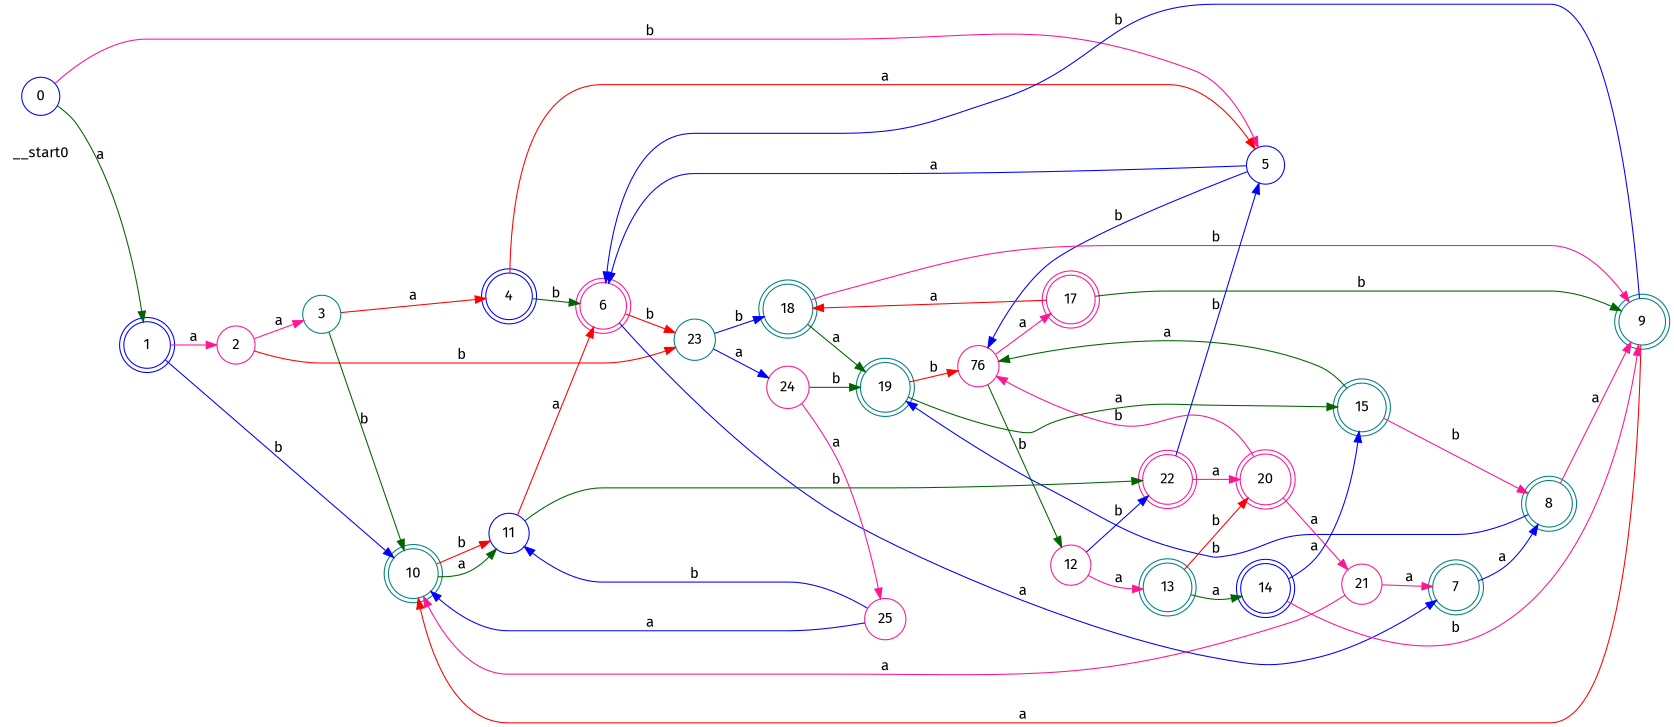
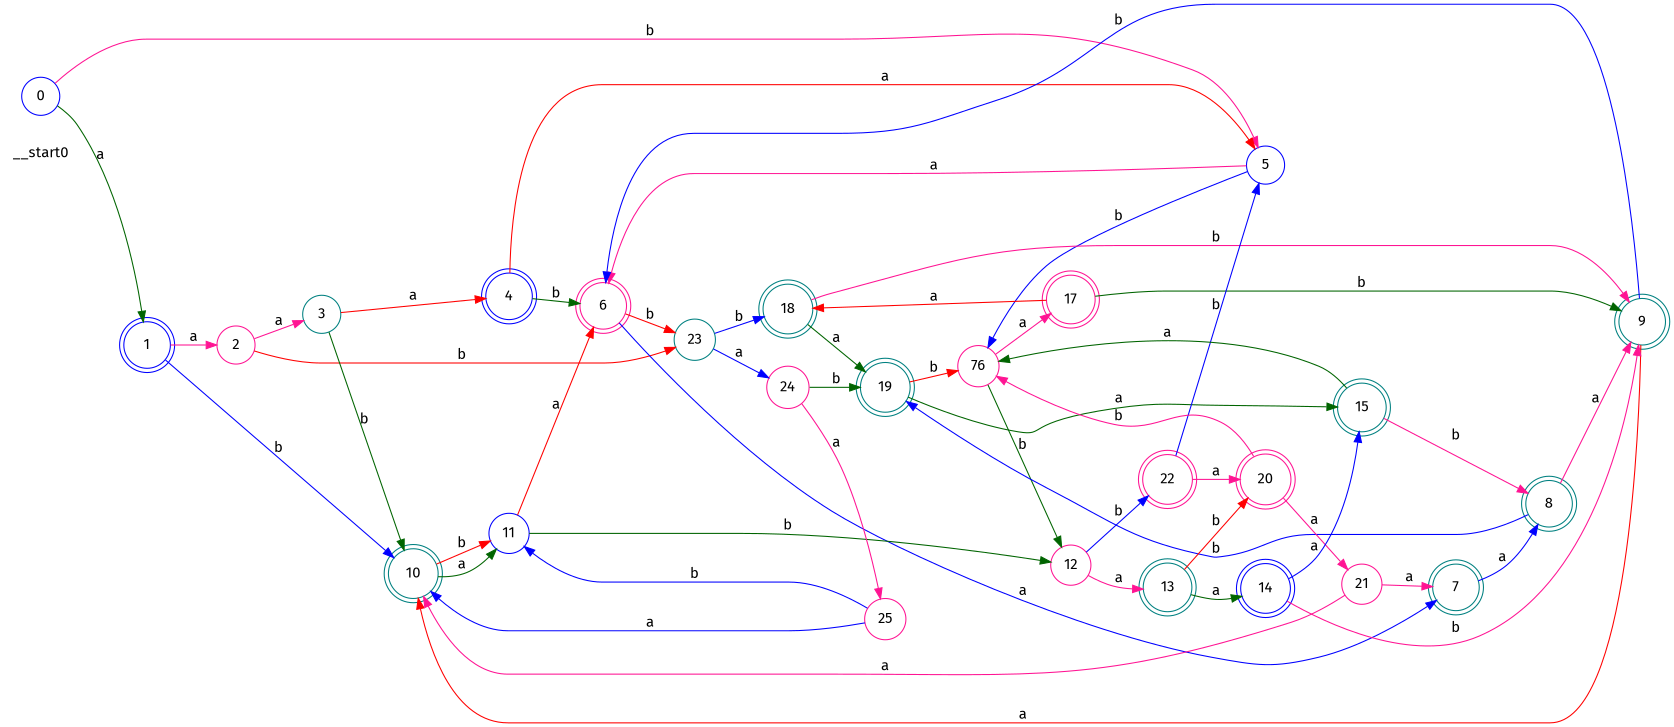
edge "5" -> "6": color blue -> deeppink
edge "11" -> "22": now "11" -> "12"
